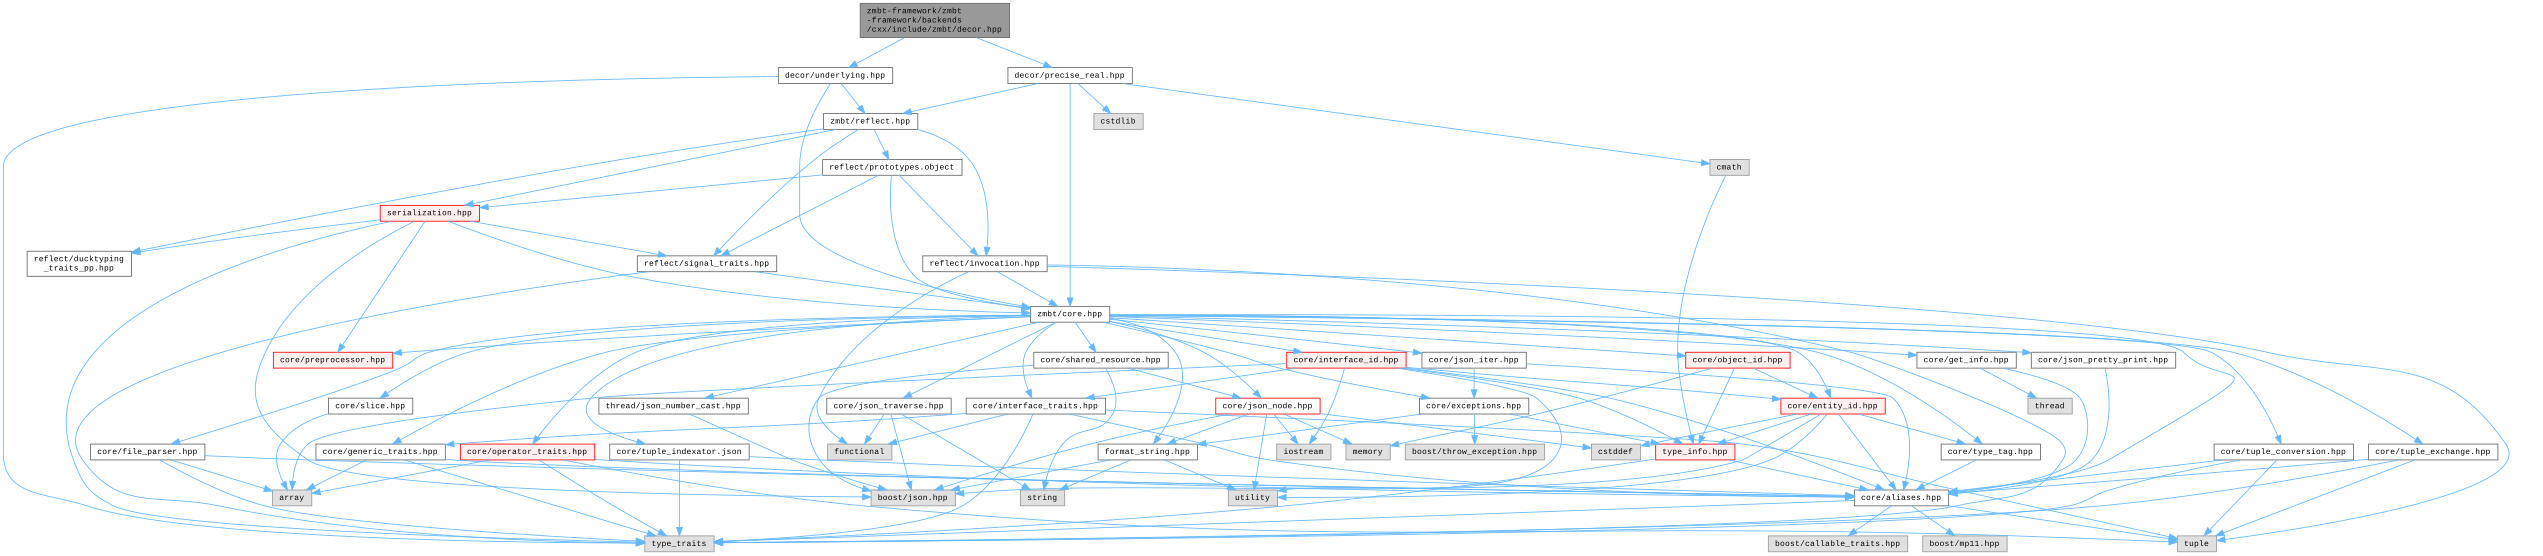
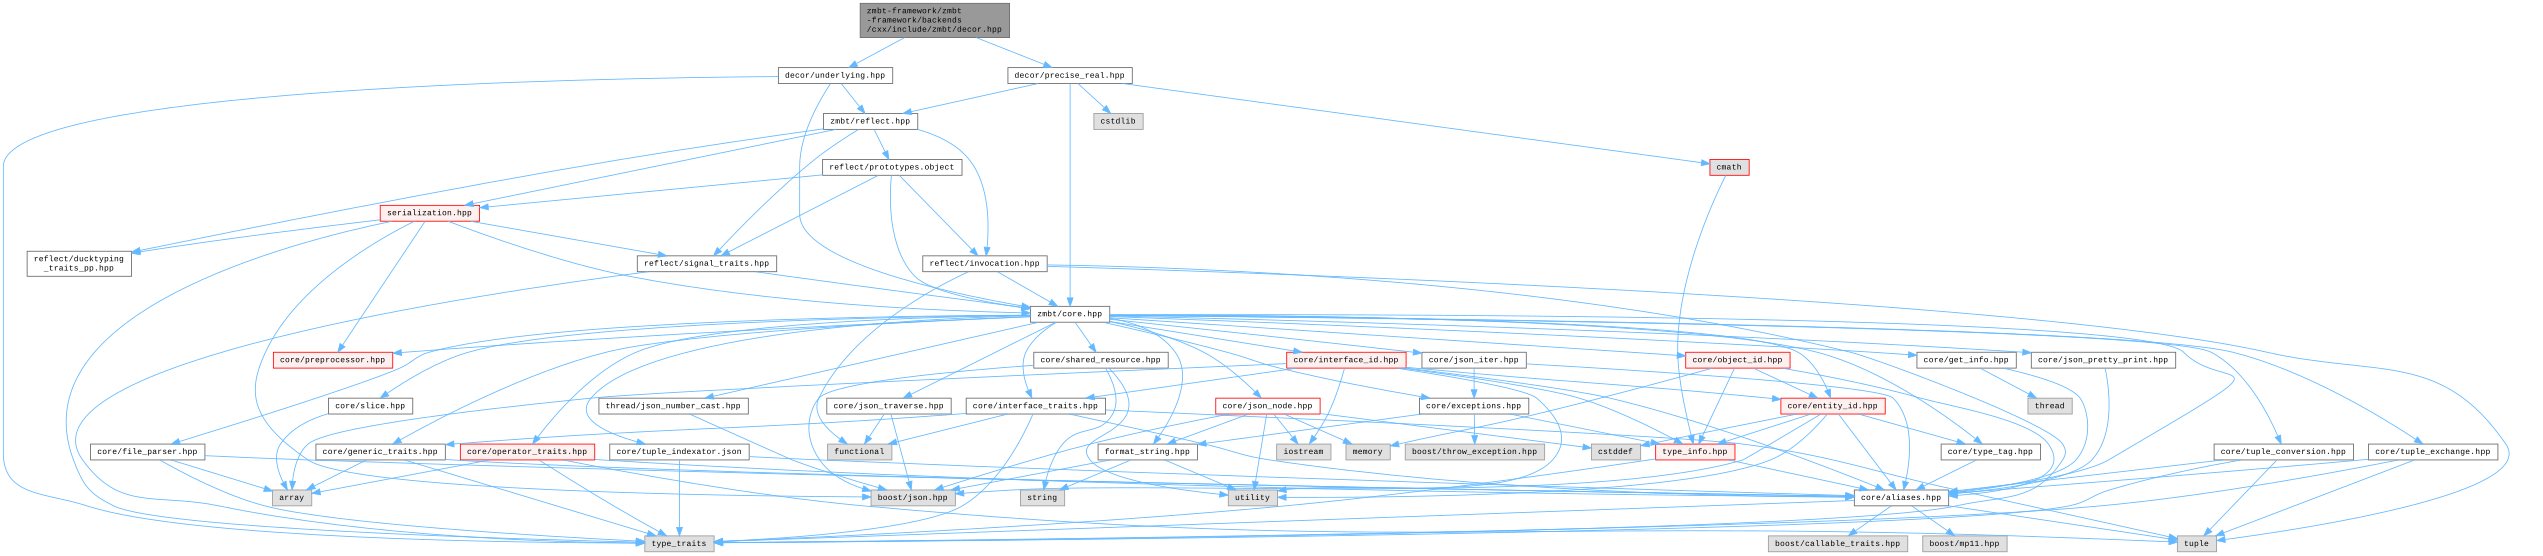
node "cmath": color grey60 -> red
edge "core/shared_resource.hpp" -> "core/json_node.hpp": now "core/shared_resource.hpp" -> "utility"
edge "core/object_id.hpp" -> "core/aliases.hpp": added
edge "core/json_traverse.hpp" -> "string": removed
